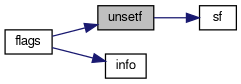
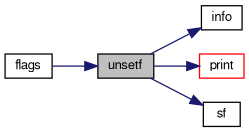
edge "flags" -> "info": now "unsetf" -> "info"
node "print": added
